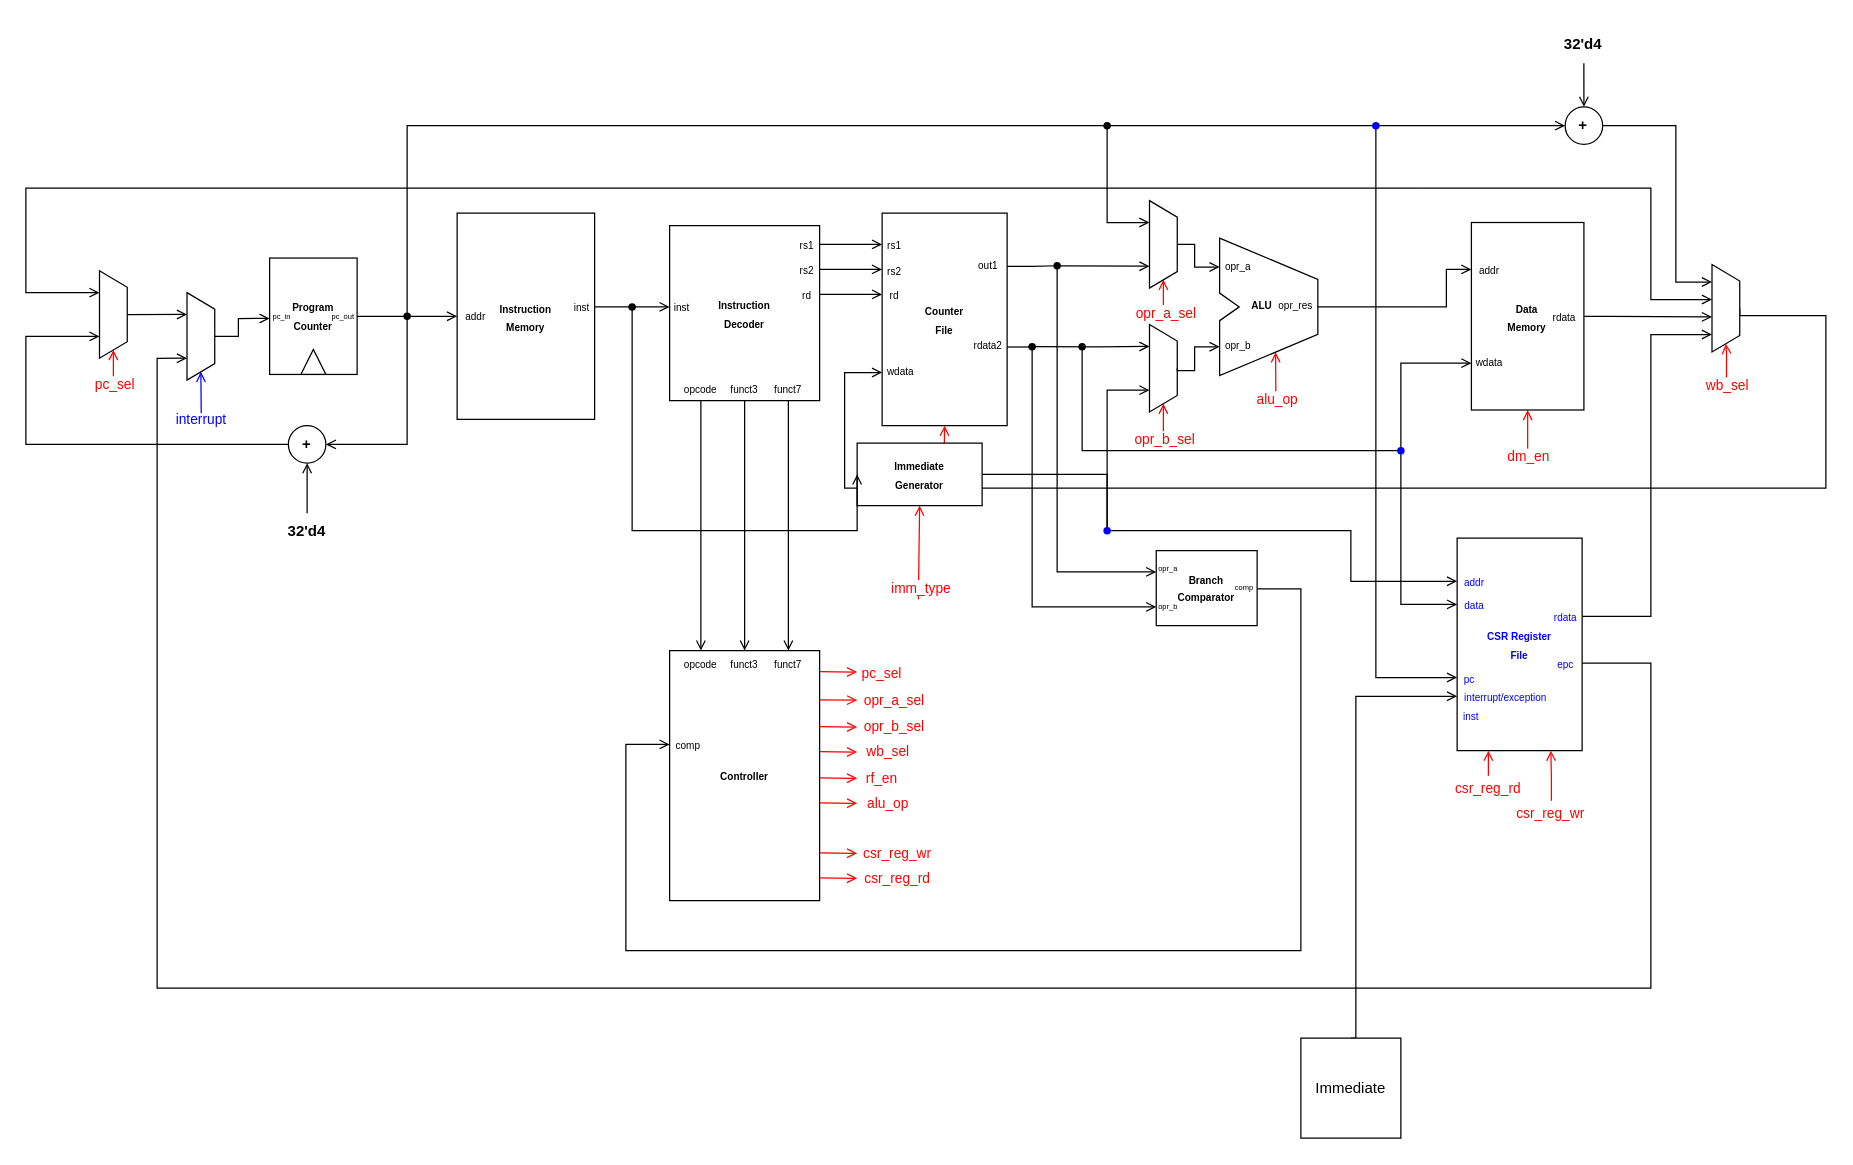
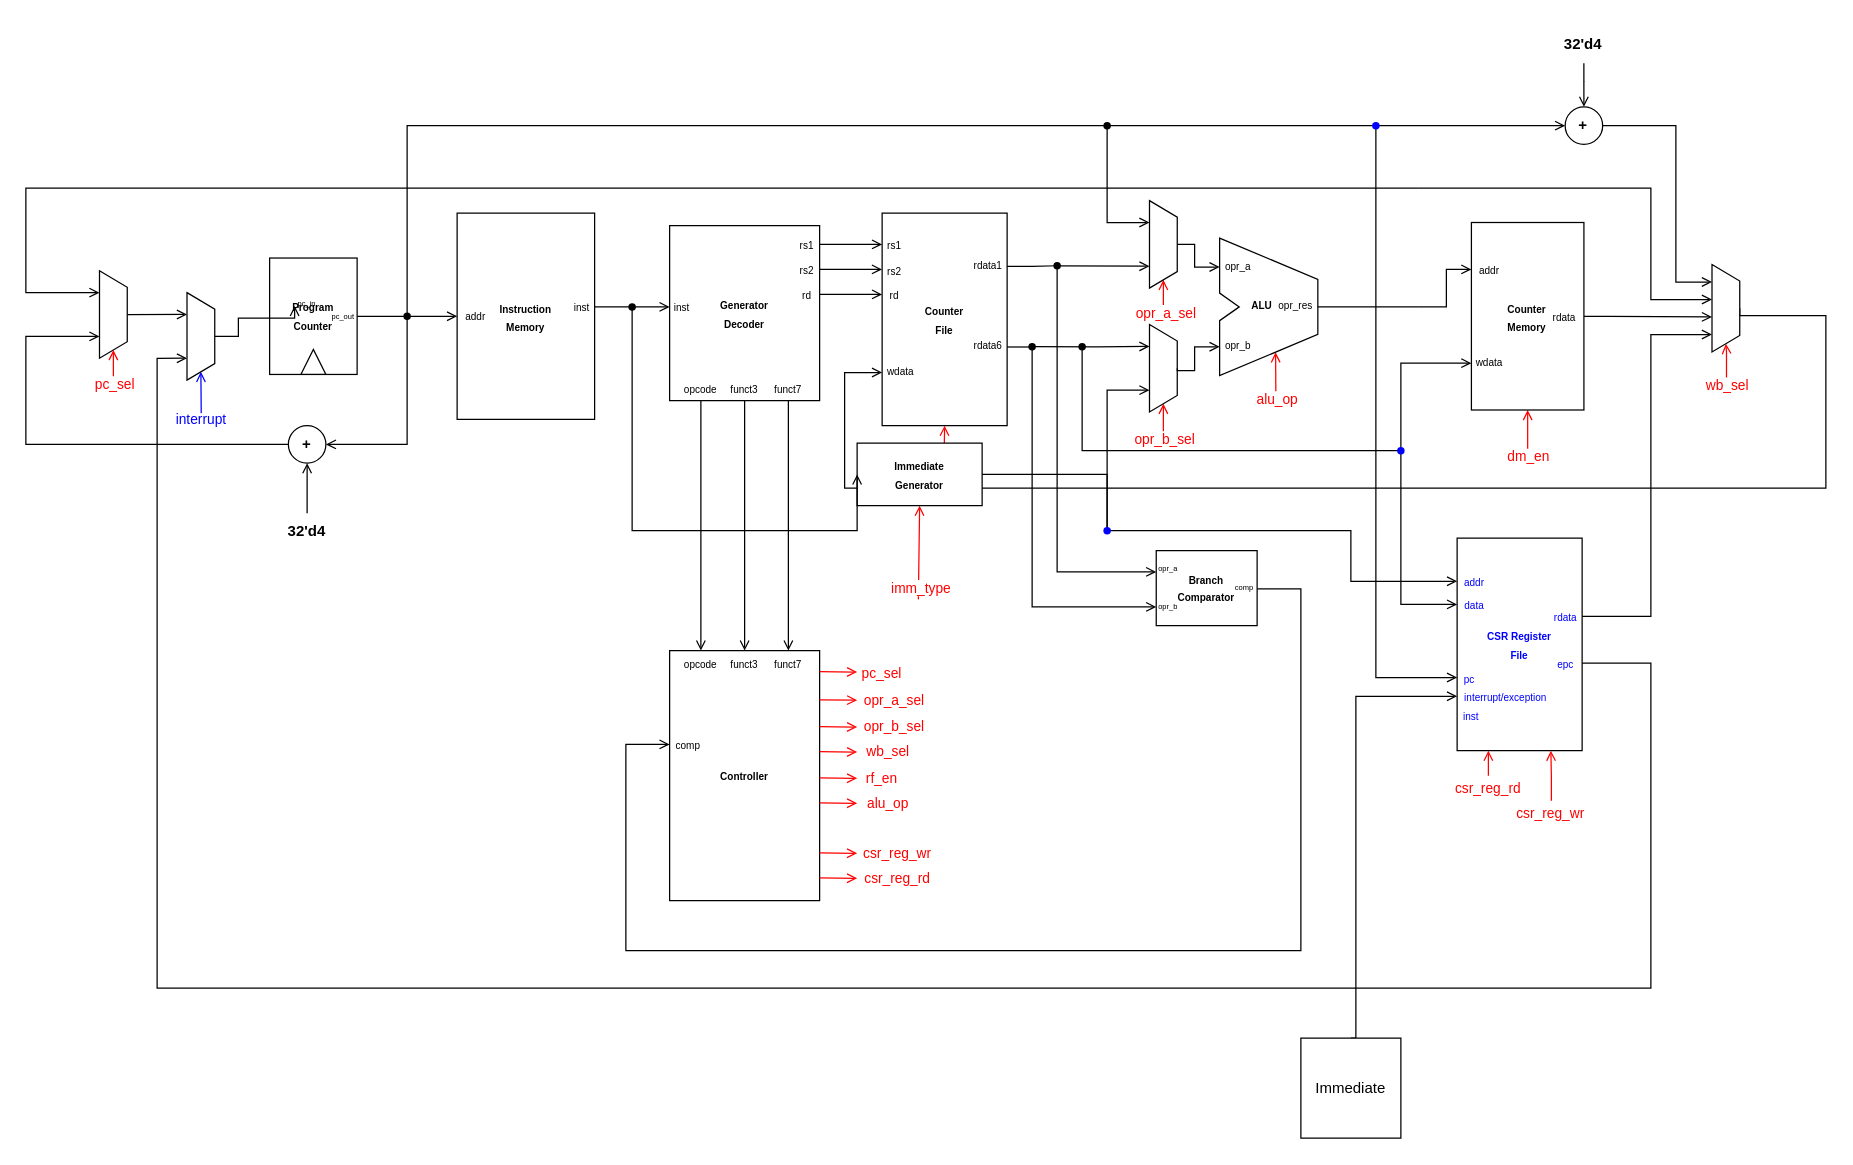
node "out1": label "out1" -> "rdata1"
node "Instruction Decoder": label "Instruction Decoder" -> "Generator Decoder"
node "pc_in": moved (282, 314) -> (307, 301)
node "Data Memory": label "Data Memory" -> "Counter Memory"
node "rdata2": label "rdata2" -> "rdata6"
